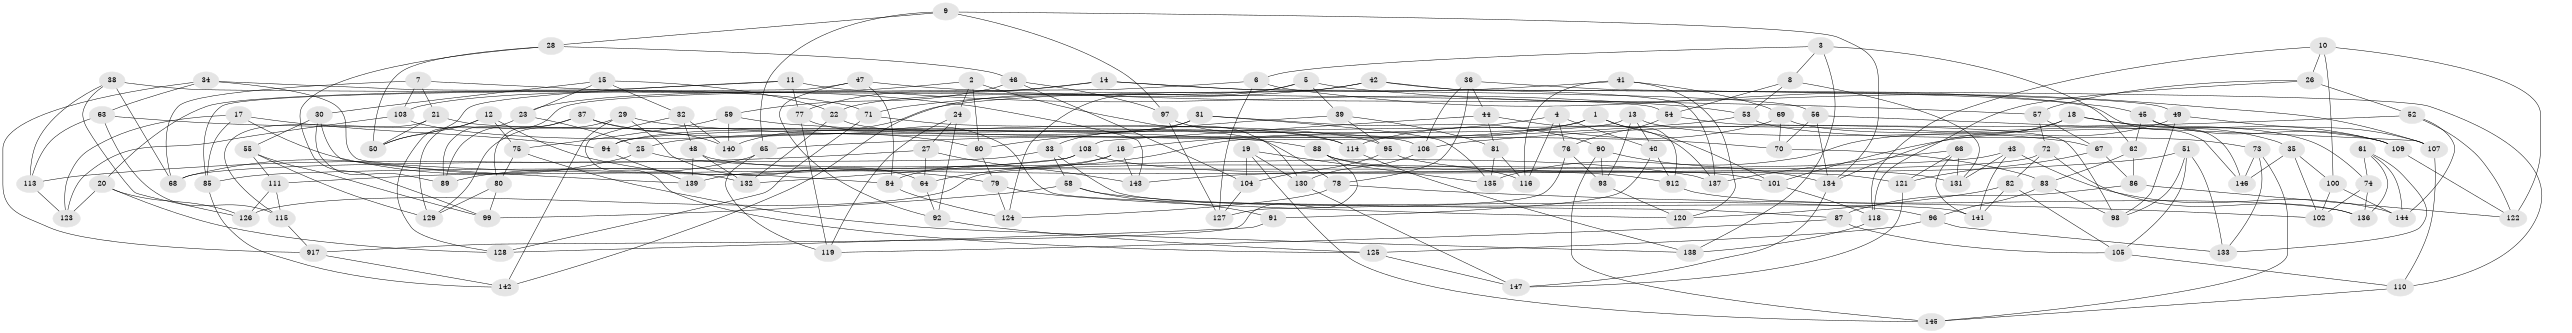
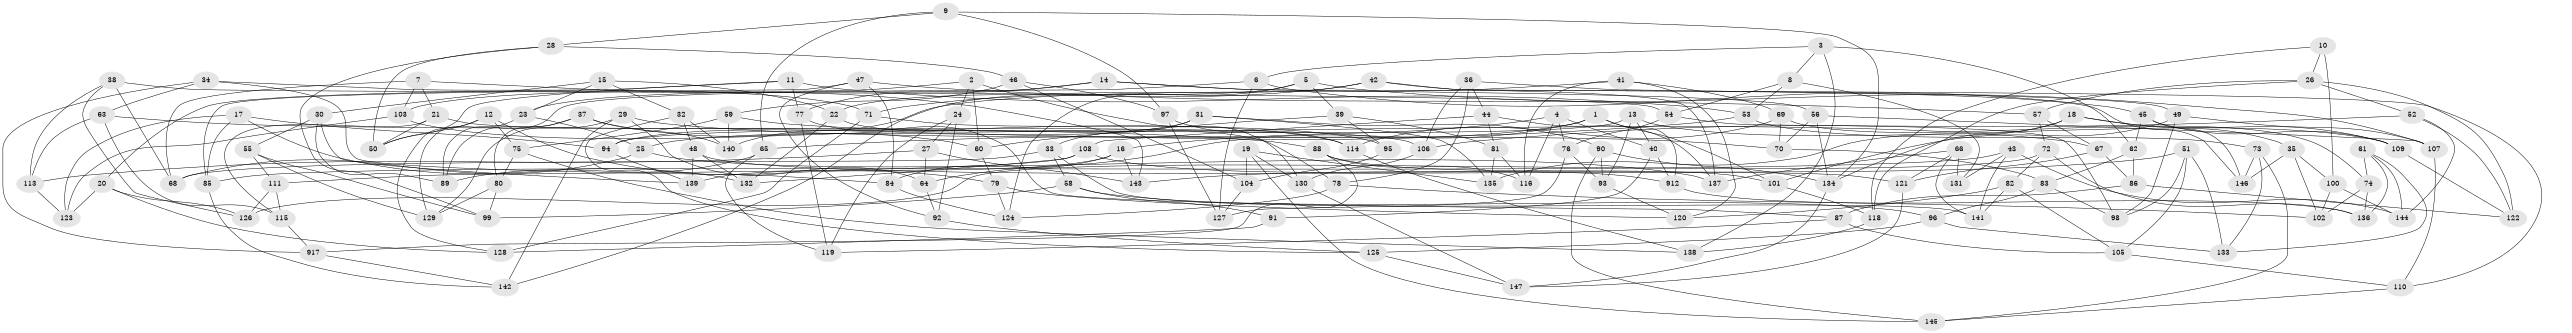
edge "10" -- "122": now "26" -- "122"
edge "95" -- "131": removed
